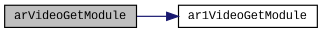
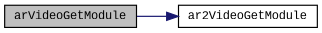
node "ar1VideoGetModule": label "ar1VideoGetModule" -> "ar2VideoGetModule"
